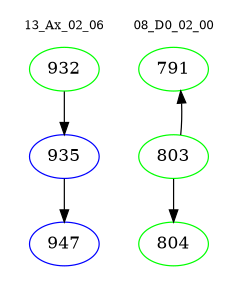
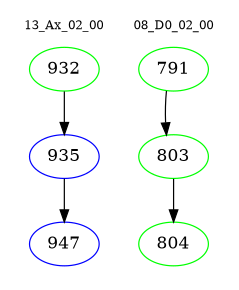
cluster "13_Ax_02_06": label "13_Ax_02_06" -> "13_Ax_02_00"
edge "803" -> "791": reversed
